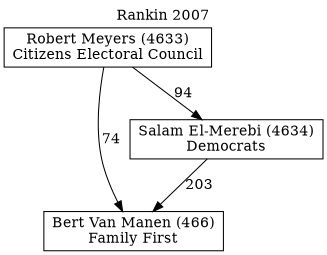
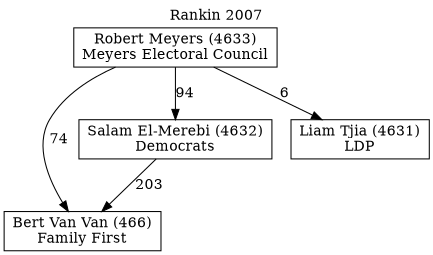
node "Robert Meyers (4633) Citizens Electoral Council": label "Robert Meyers (4633) Citizens Electoral Council" -> "Robert Meyers (4633) Meyers Electoral Council"
node "Salam El-Merebi (4634) Democrats": label "Salam El-Merebi (4634) Democrats" -> "Salam El-Merebi (4632) Democrats"
node "Liam Tjia (4631) LDP": added
node "Bert Van Manen (466) Family First": label "Bert Van Manen (466) Family First" -> "Bert Van Van (466) Family First"
